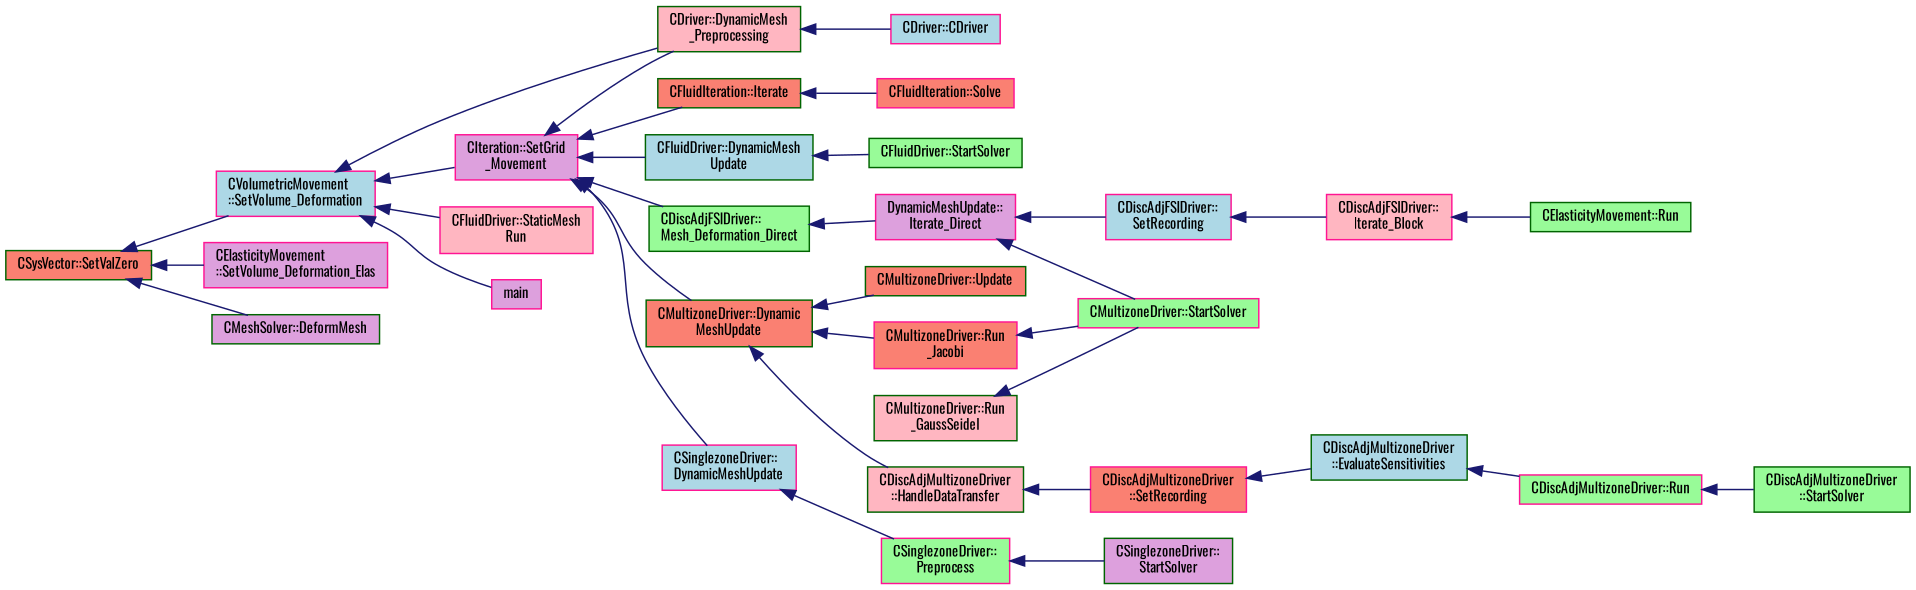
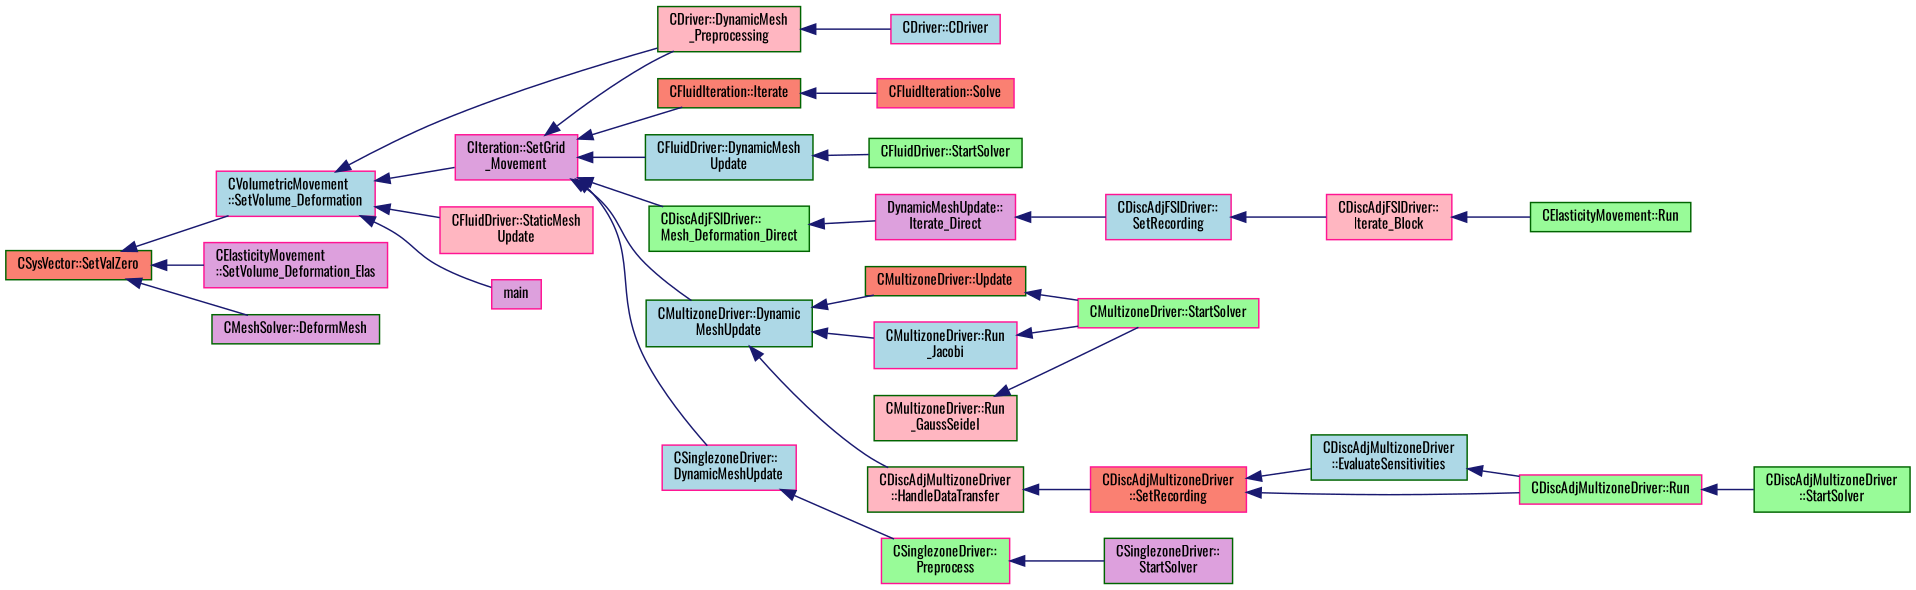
node "CFluidDriver::StaticMesh Run": label "CFluidDriver::StaticMesh Run" -> "CFluidDriver::StaticMesh Update"
edge "CMultizoneDriver::StartSolver" -> "DynamicMeshUpdate:: Iterate_Direct": now "CMultizoneDriver::StartSolver" -> "CMultizoneDriver::Update"
node "CMultizoneDriver::Dynamic MeshUpdate": fillcolor salmon -> lightblue
node "CMultizoneDriver::Run _Jacobi": fillcolor salmon -> lightblue
edge "CDiscAdjMultizoneDriver::Run" -> "CDiscAdjMultizoneDriver ::SetRecording": added
